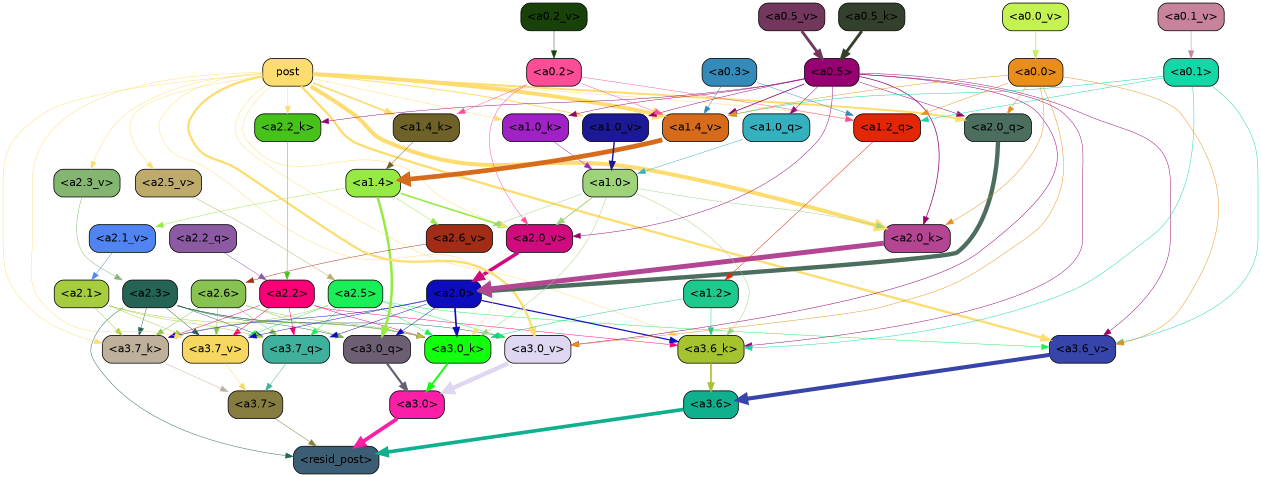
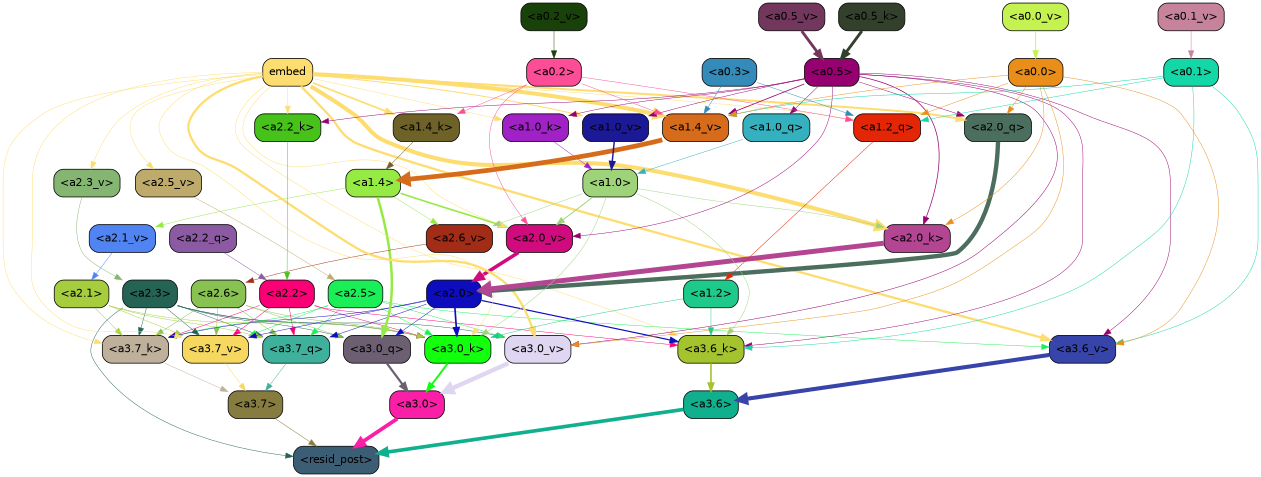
node "post": label "post" -> "embed"
edge "<a2.5>" -> "<a3.7_k>": color #a5cd3e -> #1aef58
